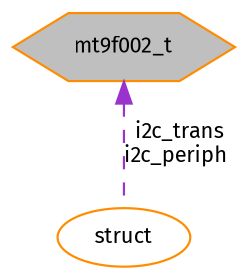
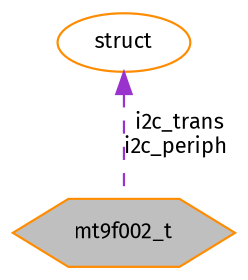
edge "struct" -> "mt9f002_t": reversed
